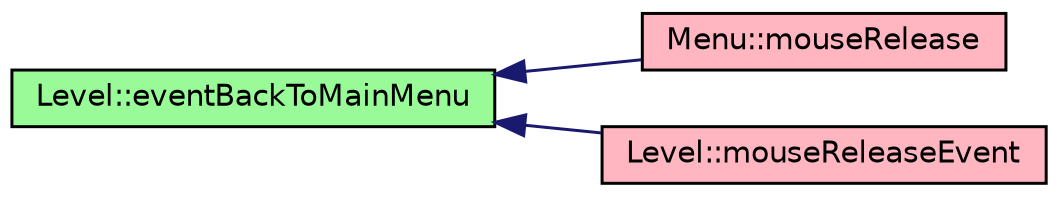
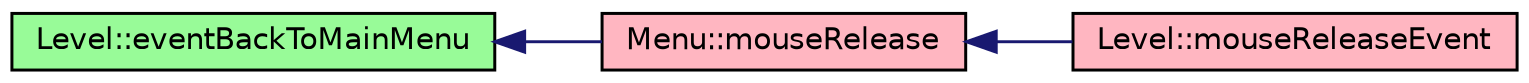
edge "Level::mouseReleaseEvent" -> "Level::eventBackToMainMenu": now "Level::mouseReleaseEvent" -> "Menu::mouseRelease"
